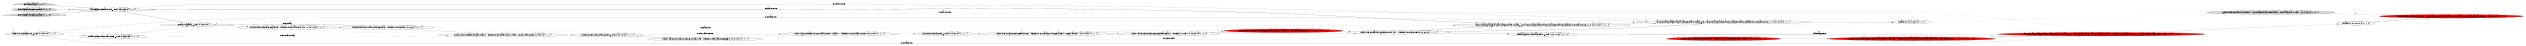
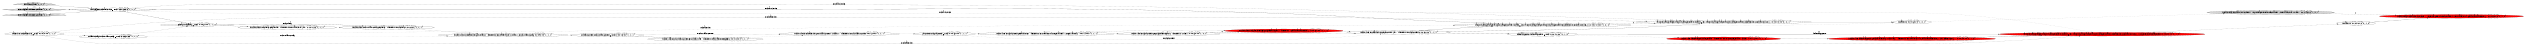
node "testMultiplePartitionsPerContainer['1', '0', '0']": shape ellipse -> diamond
